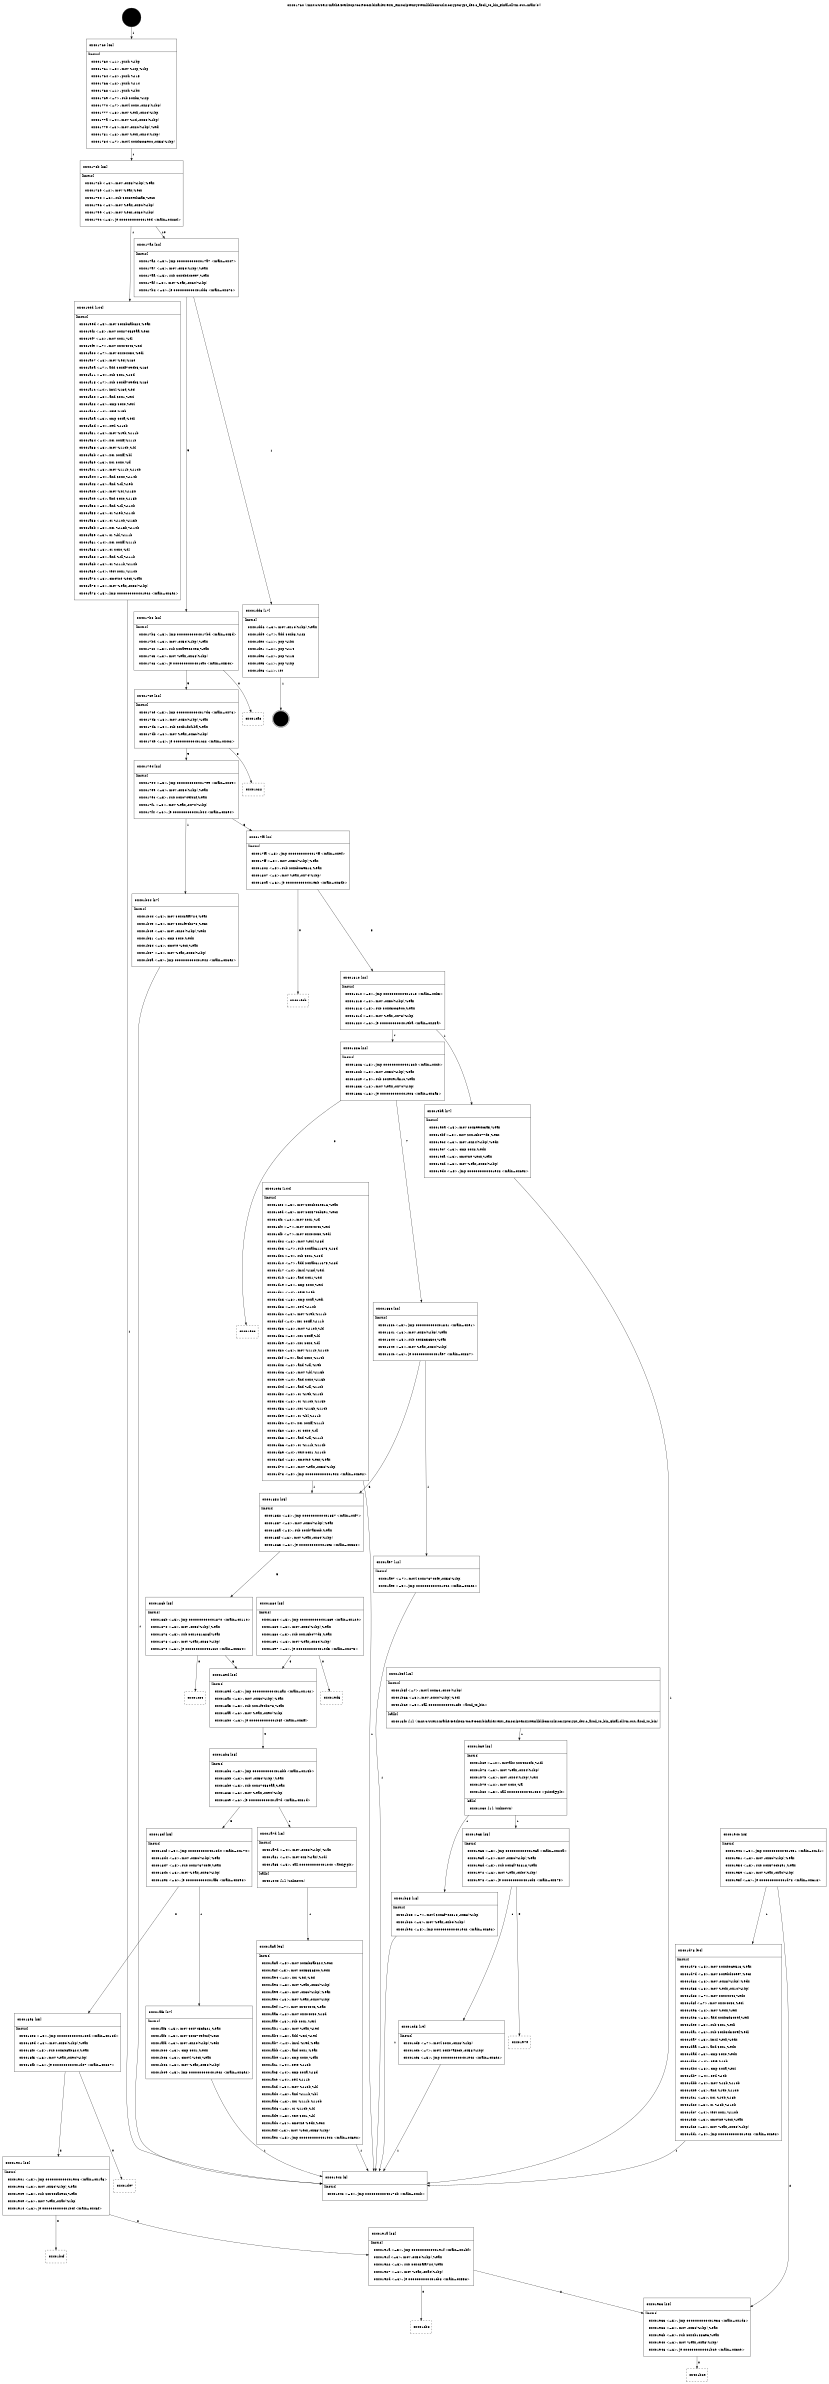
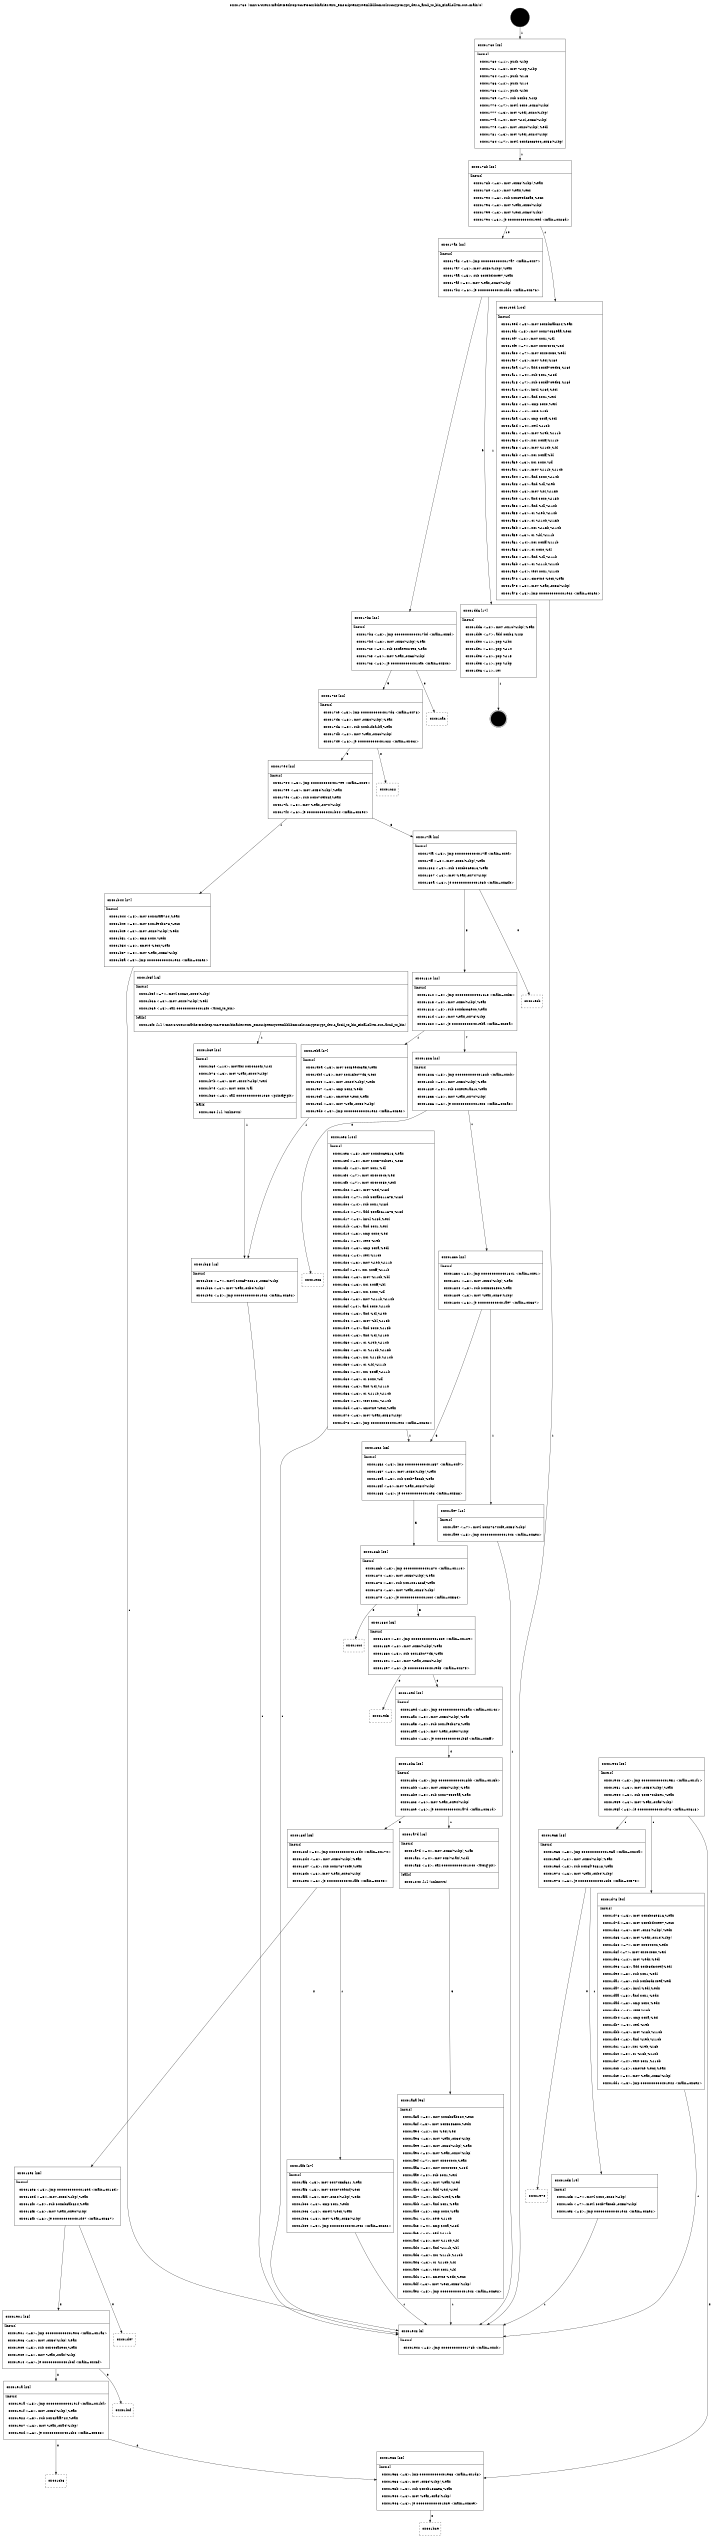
edge "0x40186b [25]" -> "0x40189d [25]": now "0x40186b [25]" -> "0x401884 [25]"
edge "0x4019ba [27]" -> "0x401e42 [5]": now "0x4019ba [27]" -> "0x401b85 [18]"
edge "0x401b6e [23]" -> "0x401965 [25]": now "0x40194c [25]" -> "0x401965 [25]"
edge "0x401a7d [13]" -> "0x401a8a [93]": label " 1" -> " 6"
